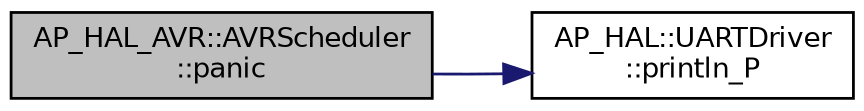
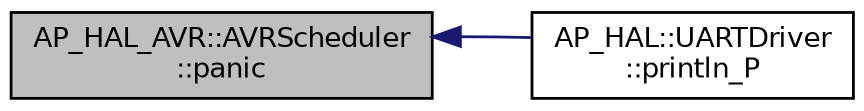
edge "AP_HAL_AVR::AVRScheduler ::panic" -> "AP_HAL::UARTDriver ::println_P": reversed
